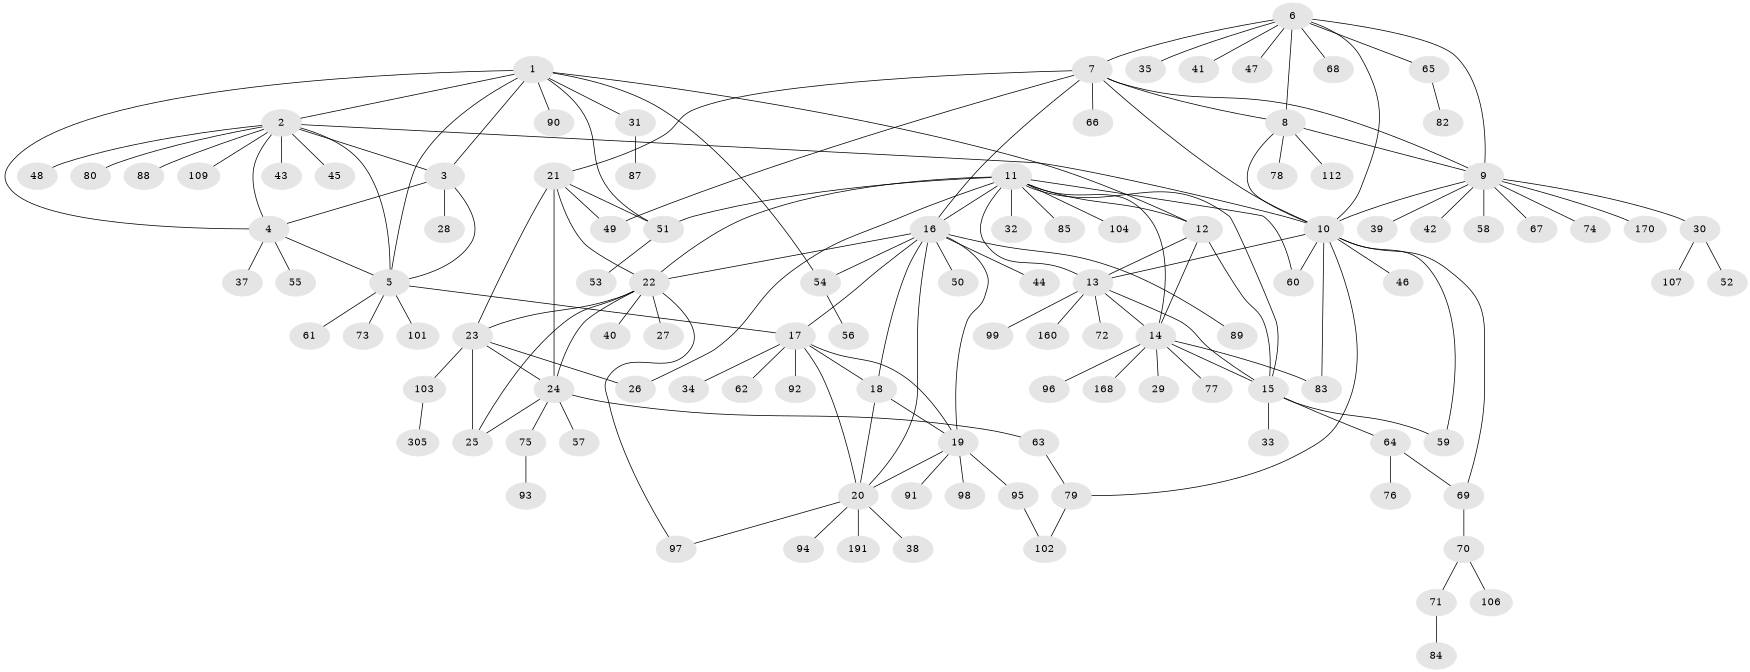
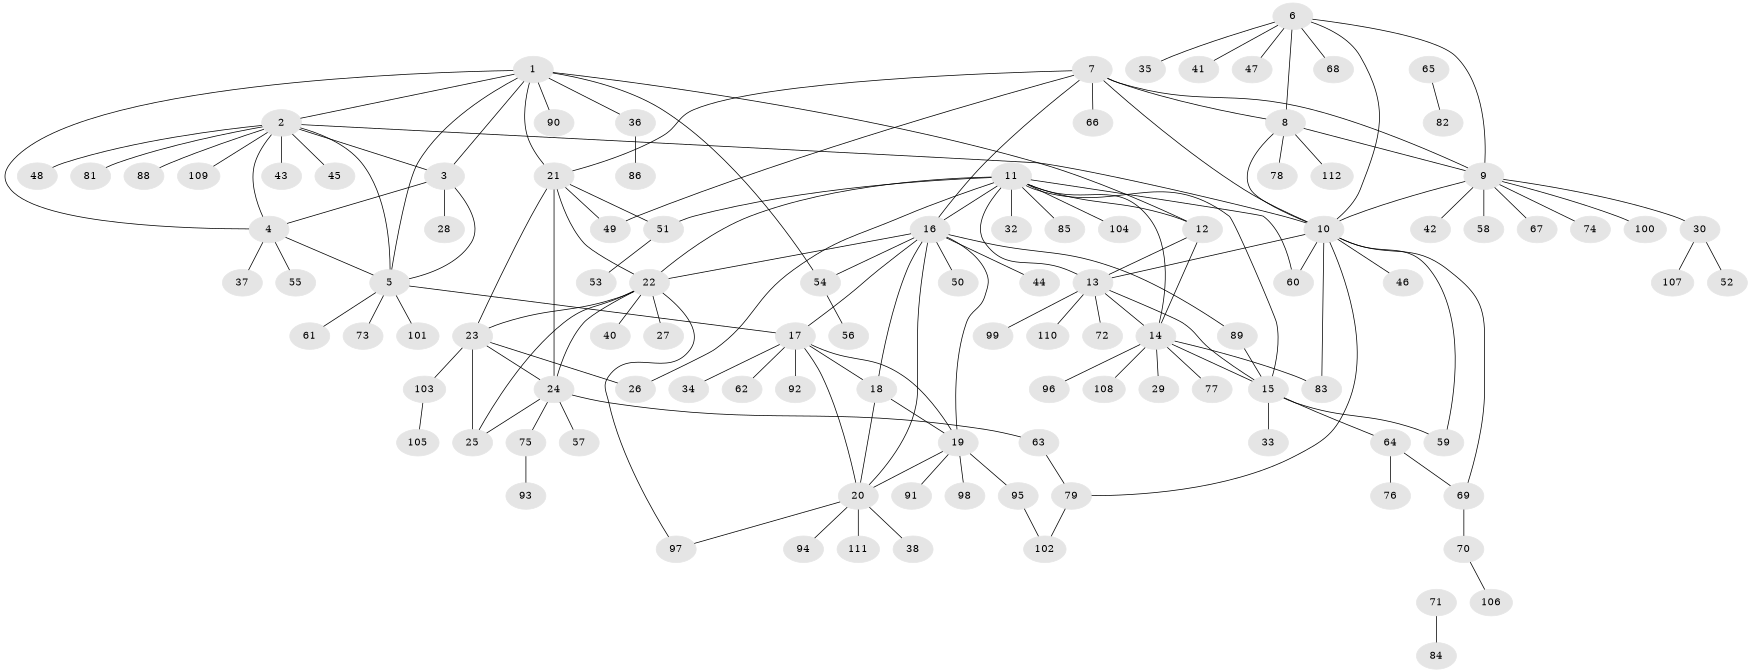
edge "6" -- "7": removed
edge "6" -- "65": removed
node "31": label "31" -> "36"
edge "1" -- "51": now "1" -- "21"
node "80": label "80" -> "81"
node "87": label "87" -> "86"
node "39": removed
node "170": label "170" -> "100"
edge "12" -- "15": now "89" -- "15"
node "160": label "160" -> "110"
node "168": label "168" -> "108"
node "305": label "305" -> "105"
node "191": label "191" -> "111"
edge "70" -- "71": removed
